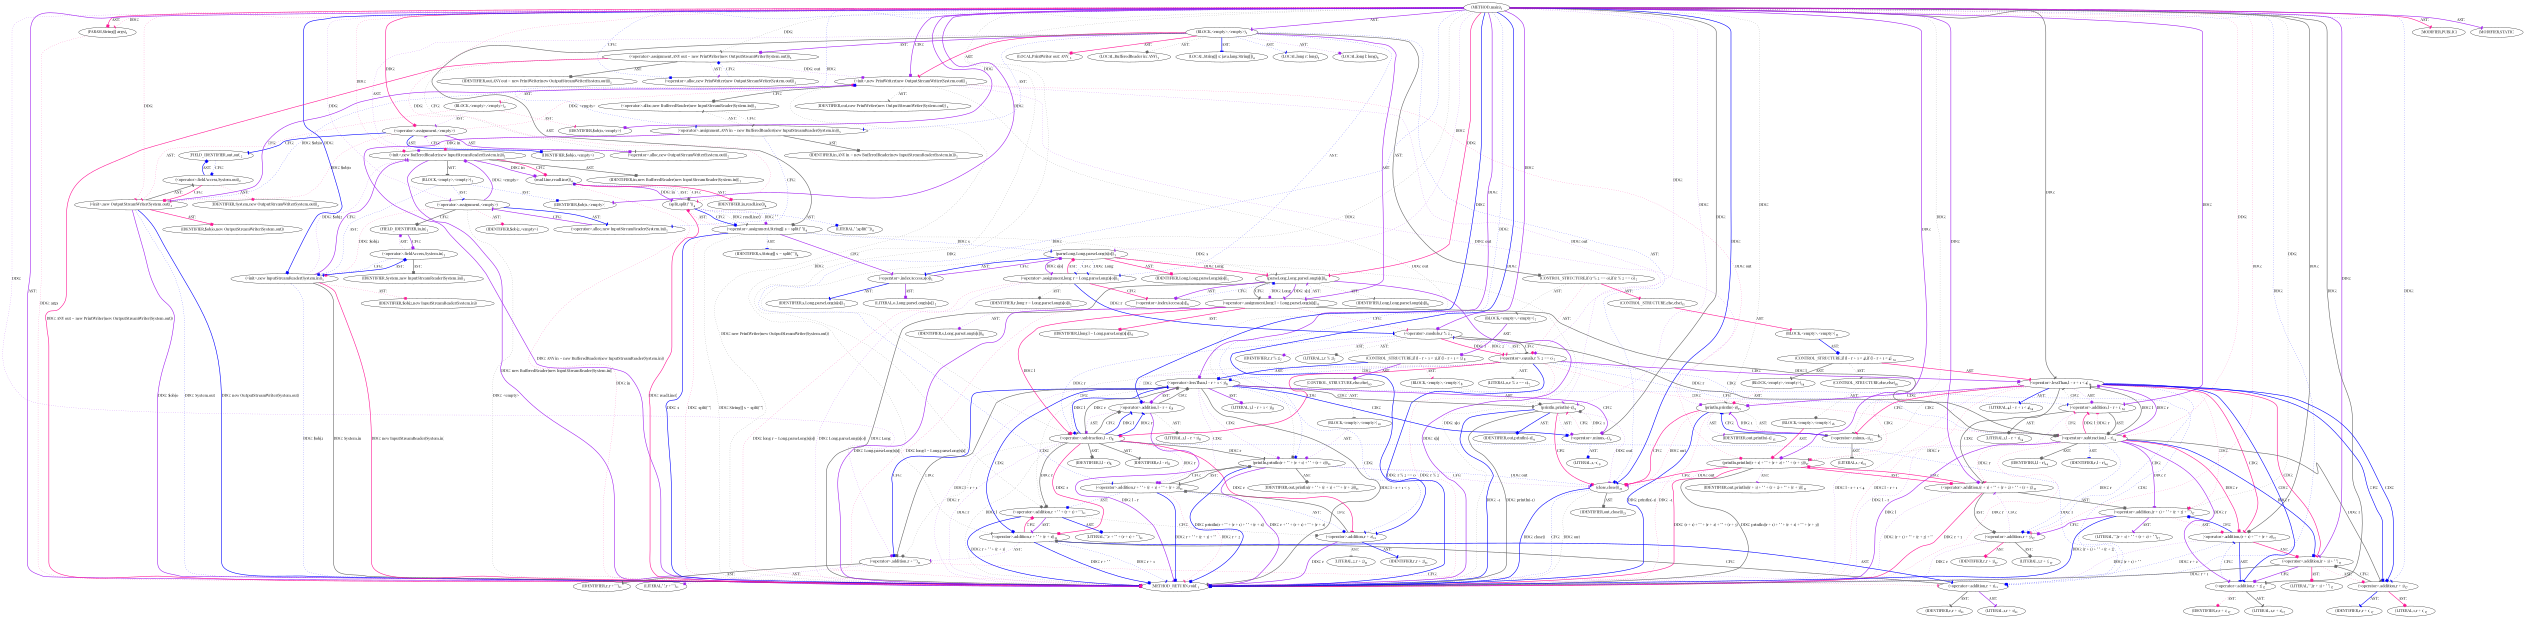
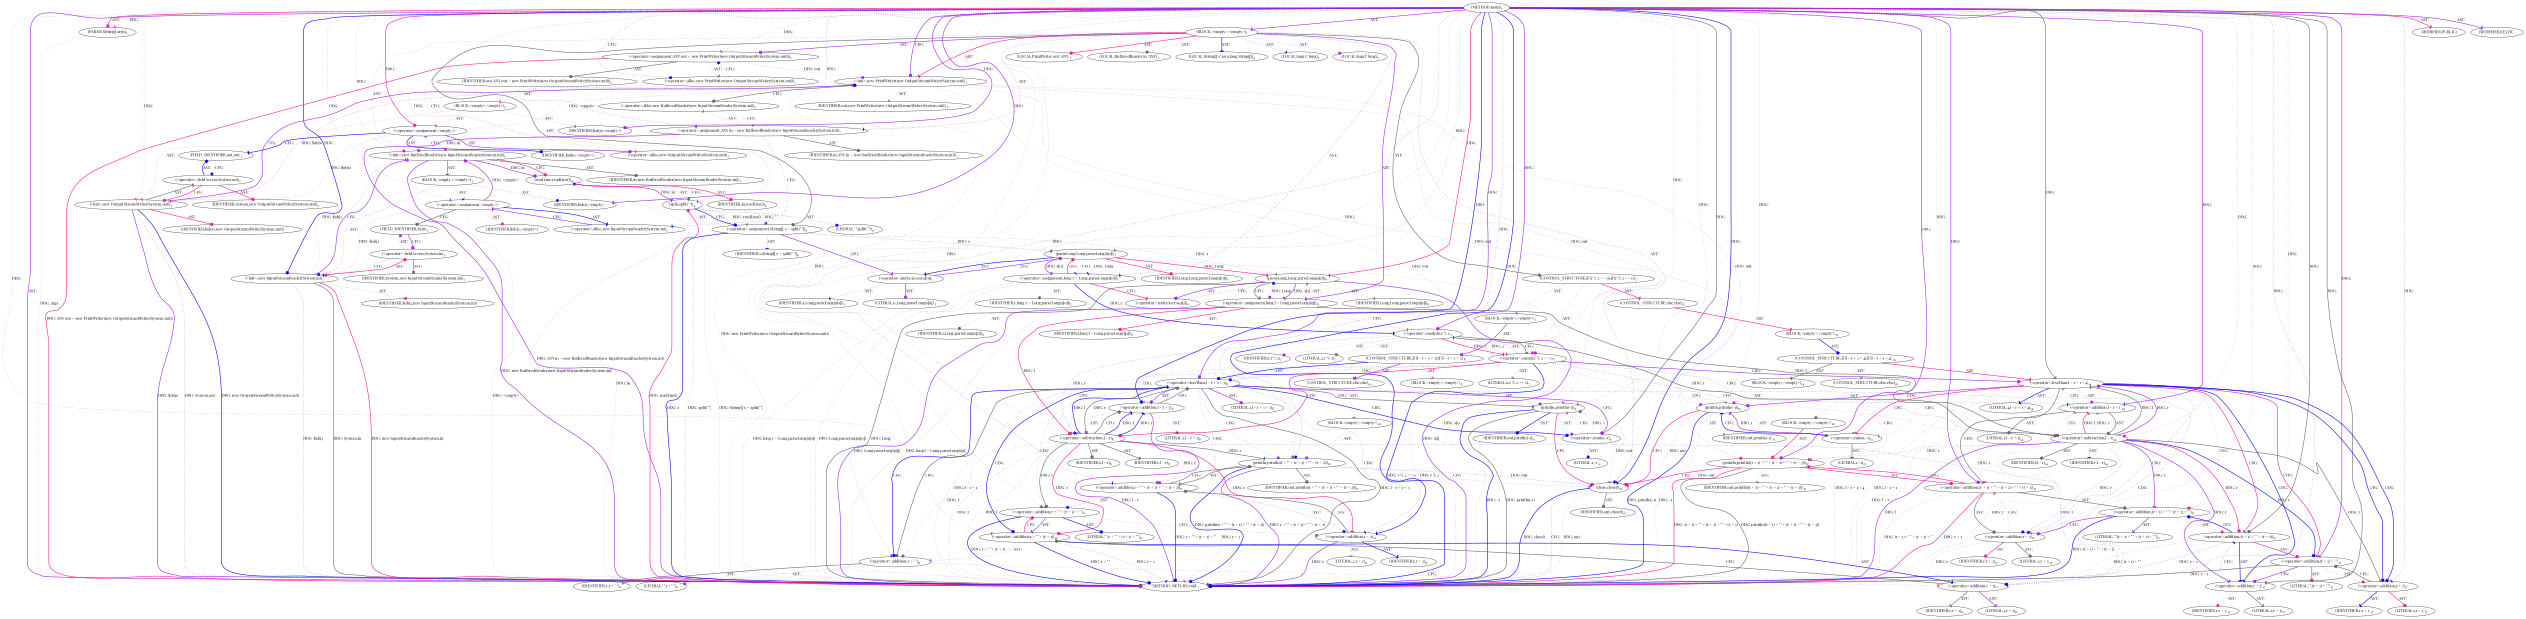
edge "(<operator>.fieldAccess,System.out)" -> "(IDENTIFIER,System,new OutputStreamWriter(System.out))": style dotted -> bold
edge "(<operator>.assignment,long r = Long.parseLong(s[0]))" -> "(parseLong,Long.parseLong(s[0]))": label "AST: " -> "CFG: "
edge "(<init>,new InputStreamReader(System.in))" -> "(<operator>.fieldAccess,System.in)": color blue -> deeppink
edge "(<operator>.indexAccess,s[0])" -> "(IDENTIFIER,s,Long.parseLong(s[0]))": style bold -> dotted
